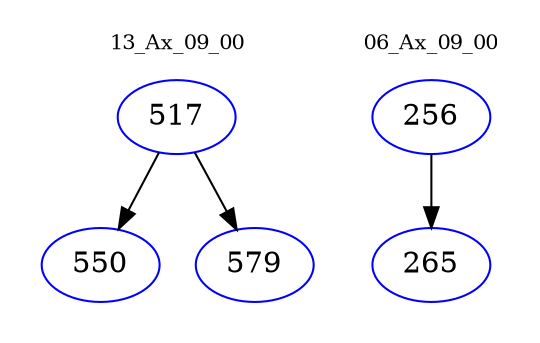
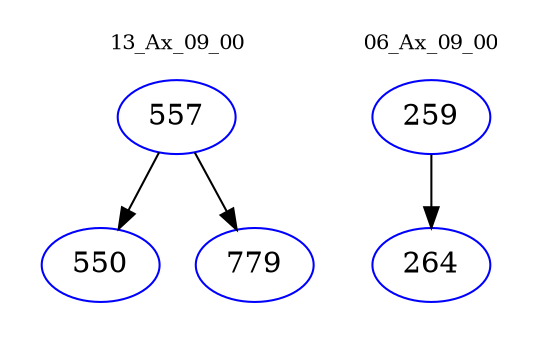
node "517": label "517" -> "557"
node "256": label "256" -> "259"
node "579": label "579" -> "779"
node "265": label "265" -> "264"
